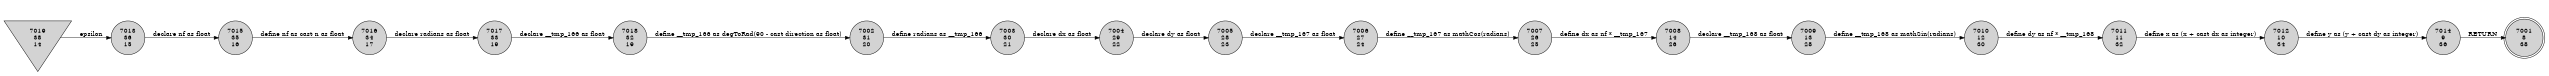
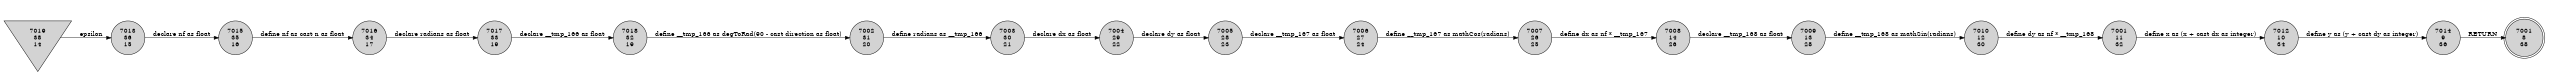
node "7011 11 32": label "7011 11 32" -> "7001 11 32"
